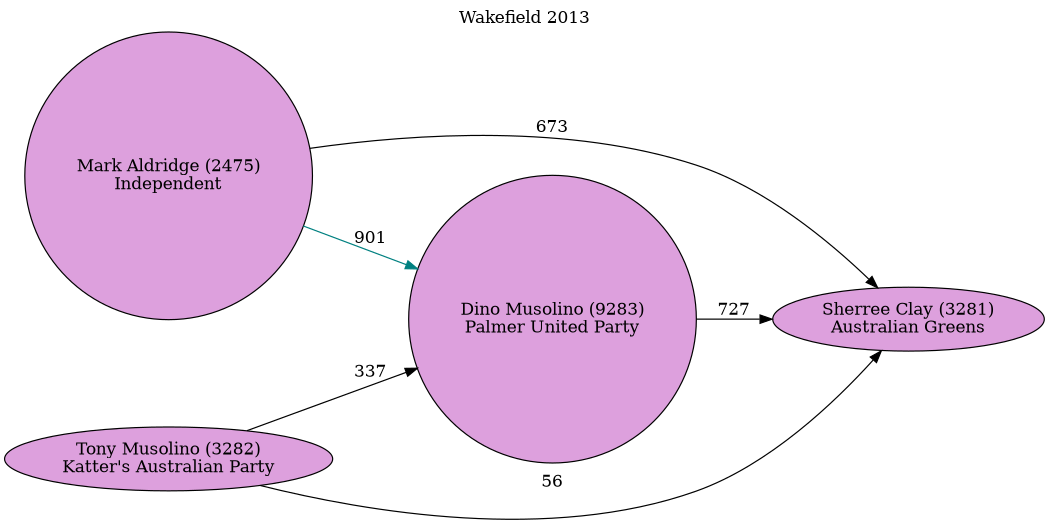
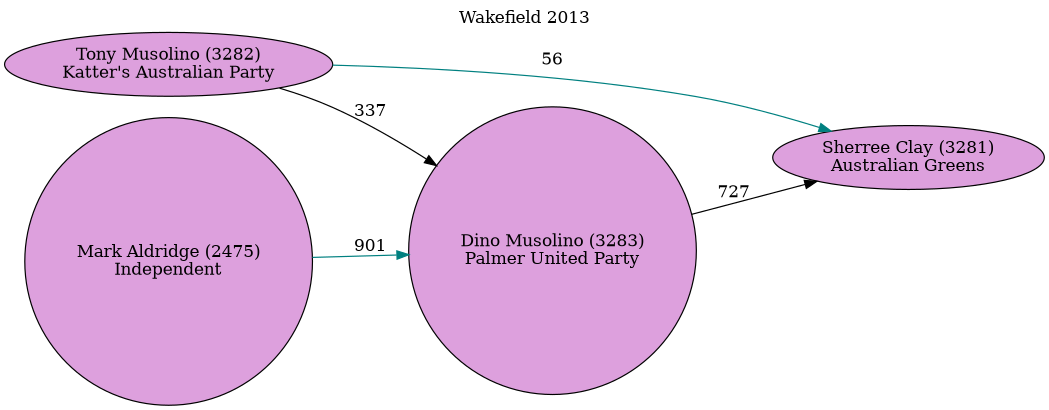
edge "Mark Aldridge (2475) Independent" -> "Sherree Clay (3281) Australian Greens": removed, label "673"
node "Dino Musolino (9283) Palmer United Party": label "Dino Musolino (9283) Palmer United Party" -> "Dino Musolino (3283) Palmer United Party"
edge "Tony Musolino (3282) Katter's Australian Party" -> "Sherree Clay (3281) Australian Greens": color black -> teal
